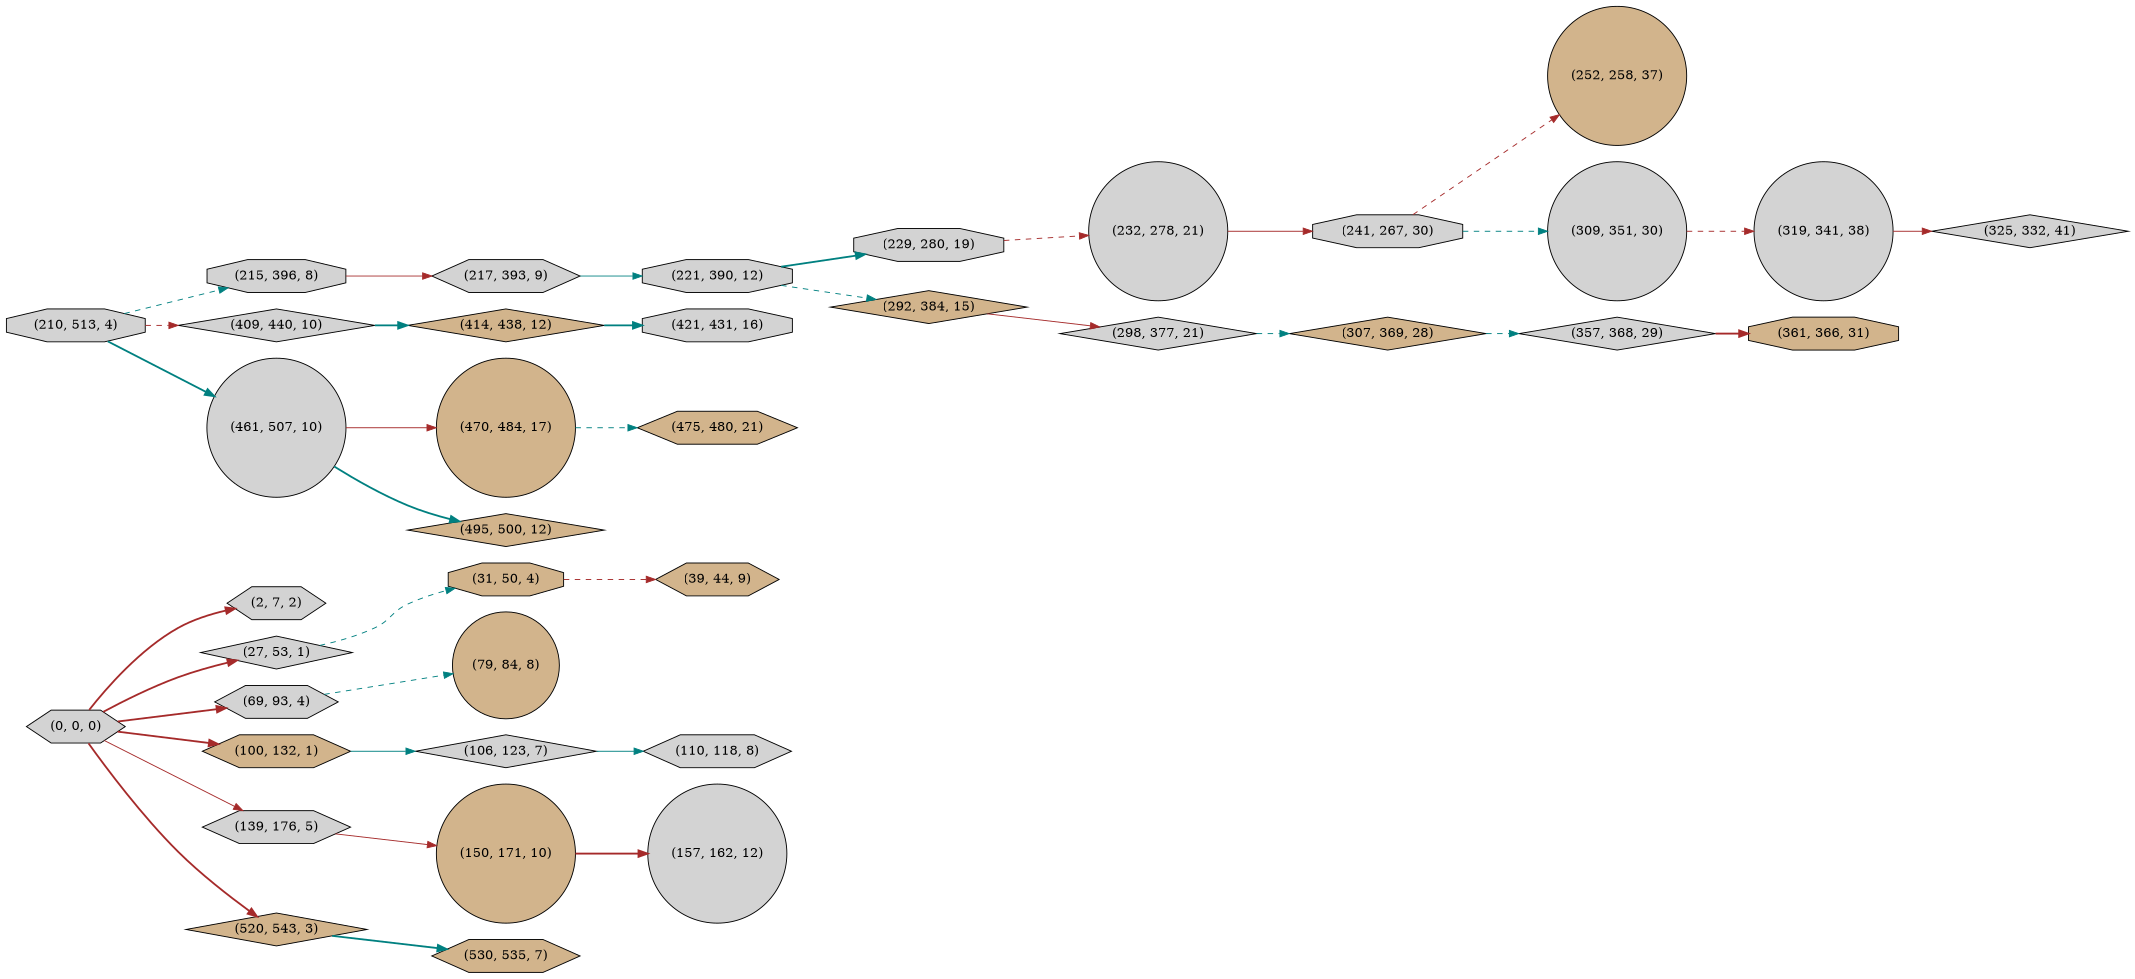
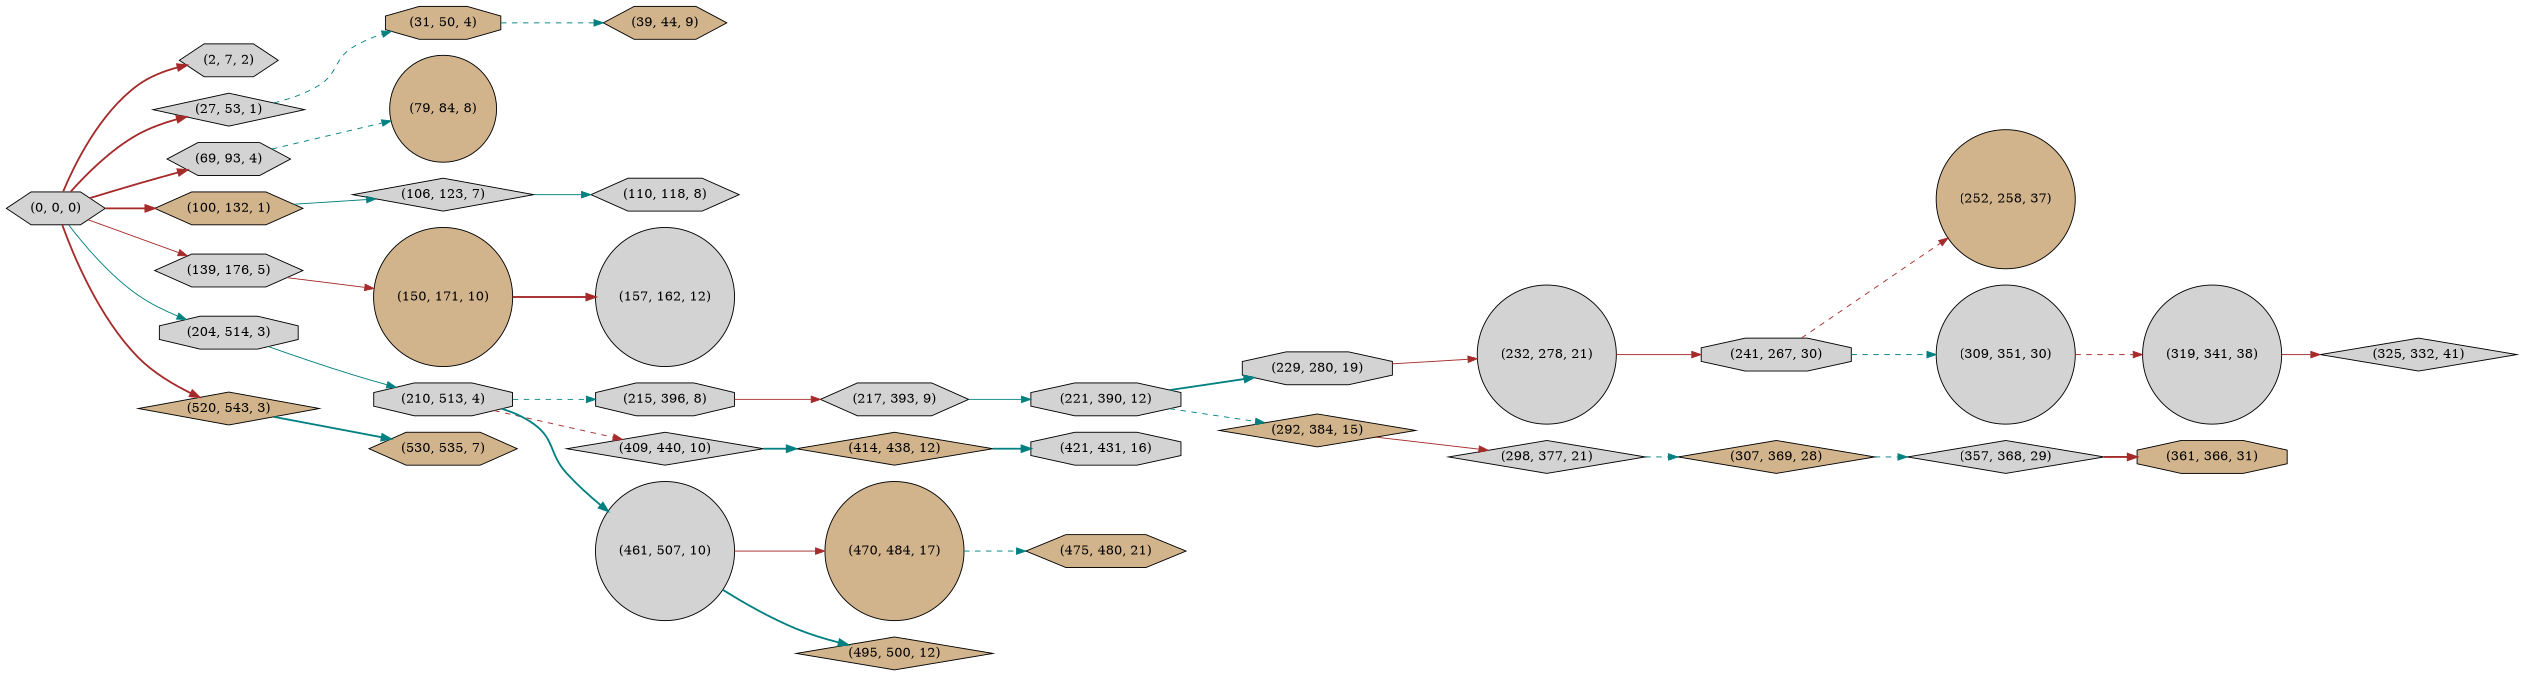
edge "(229, 280, 19)" -> "(232, 278, 21)": style dashed -> solid
node "(204, 514, 3)": added
edge "(31, 50, 4)" -> "(39, 44, 9)": color brown -> teal
